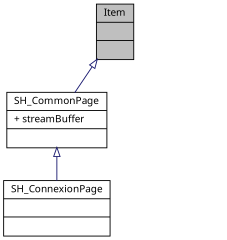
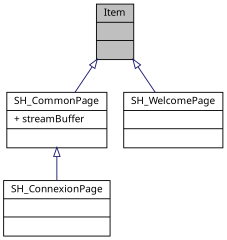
node "SH_WelcomePage": added
